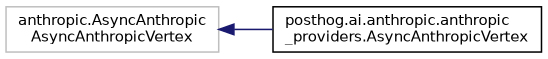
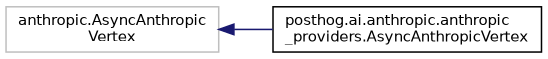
node "anthropic.AsyncAnthropic AsyncAnthropicVertex": label "anthropic.AsyncAnthropic AsyncAnthropicVertex" -> "anthropic.AsyncAnthropic Vertex"
